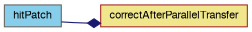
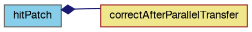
edge "hitPatch" -> "correctAfterParallelTransfer": reversed
